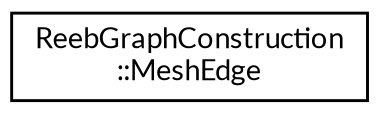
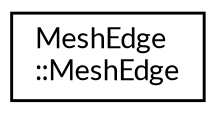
node "ReebGraphConstruction ::MeshEdge": label "ReebGraphConstruction ::MeshEdge" -> "MeshEdge ::MeshEdge"
